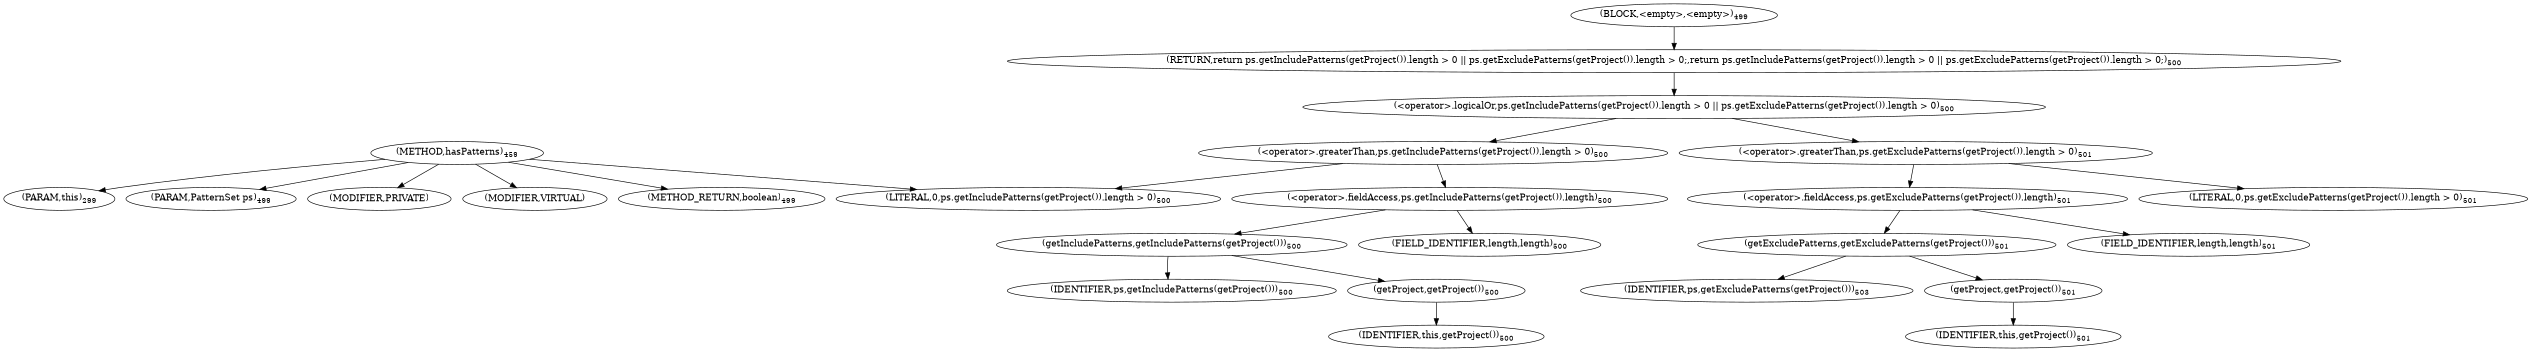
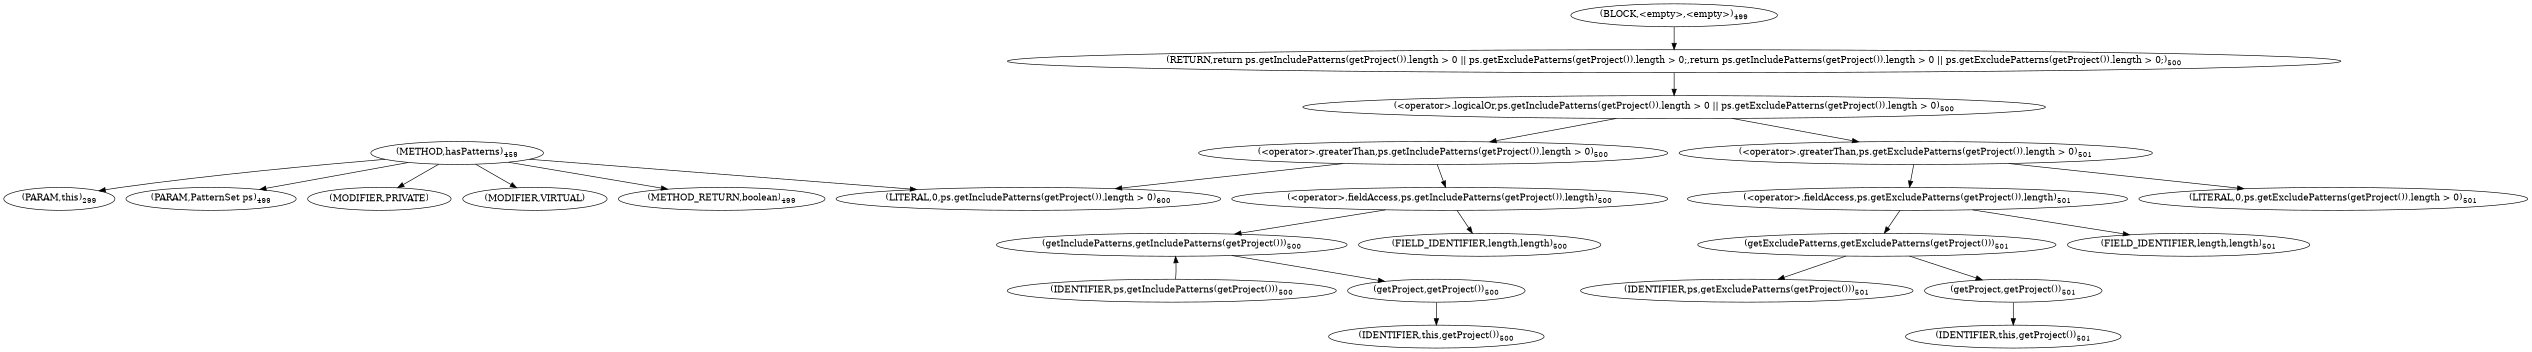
node "(LITERAL,0,ps.getIncludePatterns(getProject()).length > 0)": text "500" -> "600"
edge "(getIncludePatterns,getIncludePatterns(getProject()))" -> "(IDENTIFIER,ps,getIncludePatterns(getProject()))": reversed
node "(IDENTIFIER,ps,getExcludePatterns(getProject()))": text "503" -> "501"
